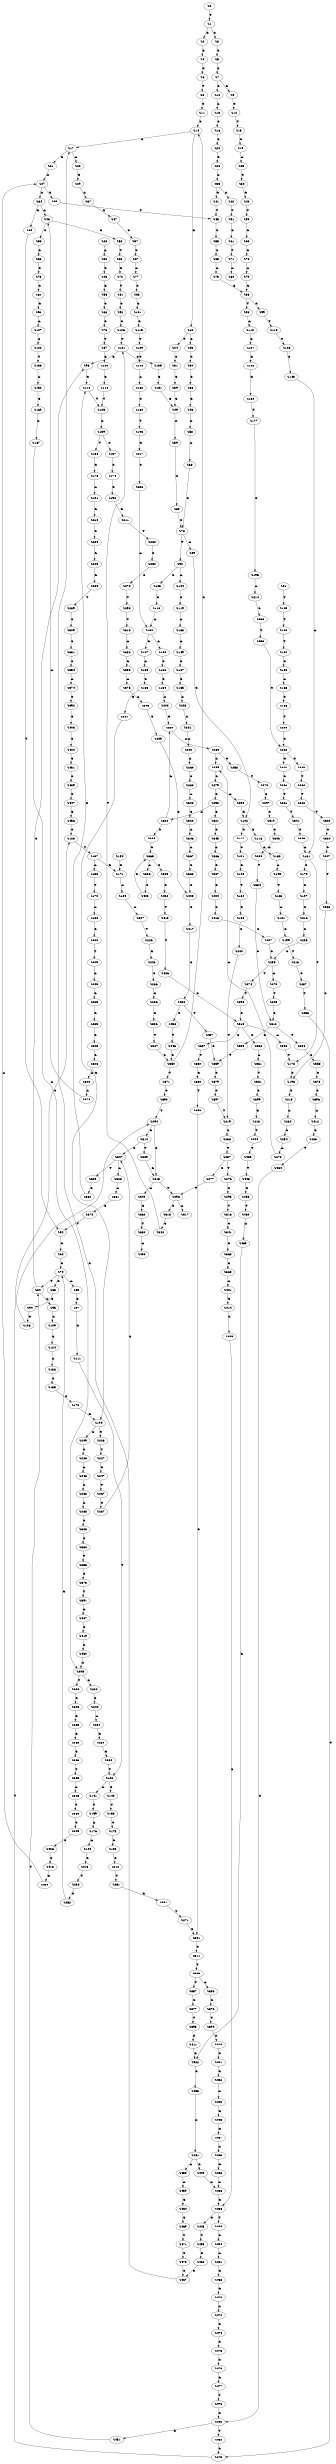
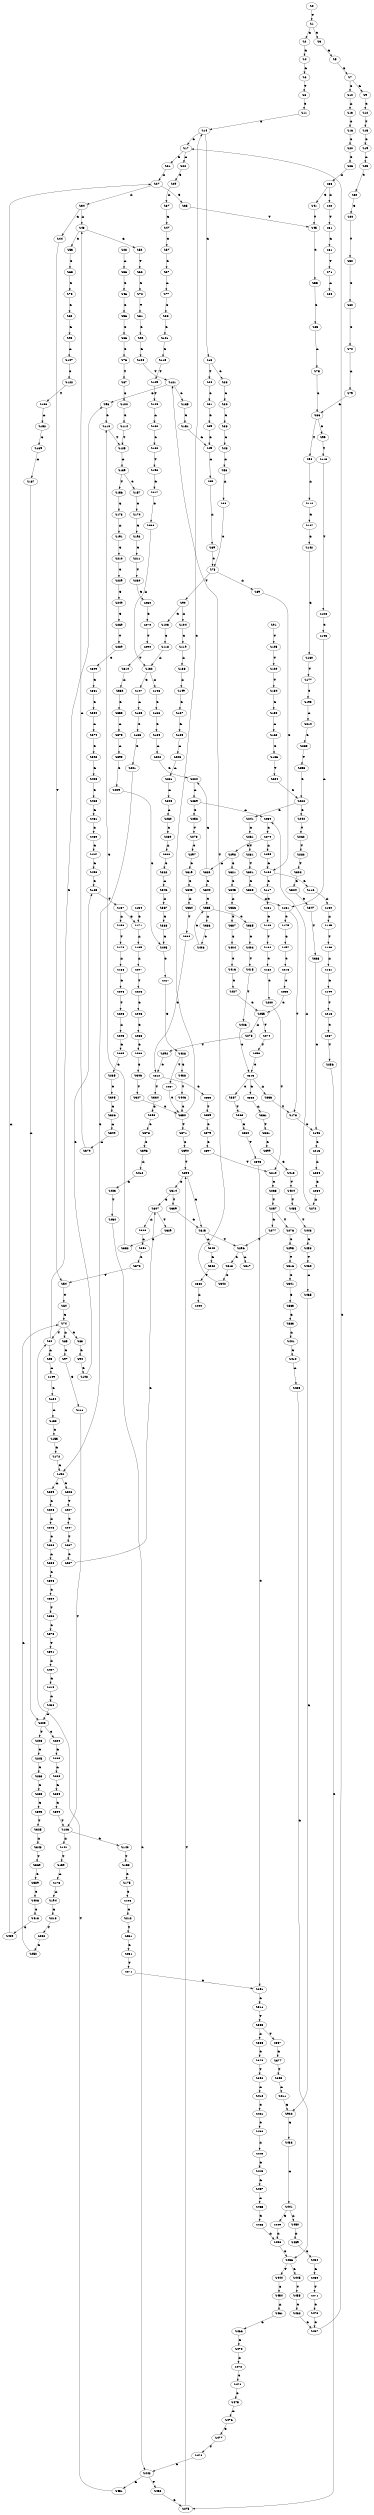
edge "S437" -> "S359": now "S437" -> "S350"
